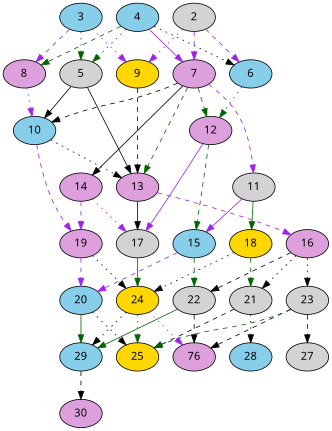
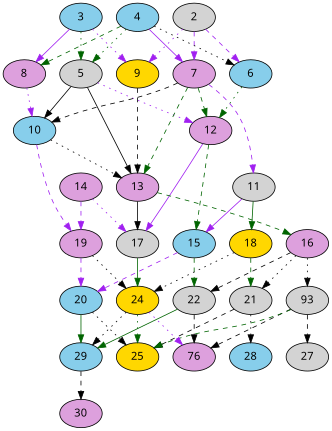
edge "3" -> "8": style dashed -> solid
edge "5" -> "12": added
edge "7" -> "14": removed
edge "13" -> "16": color purple -> darkgreen
node "23": label "23" -> "93"
